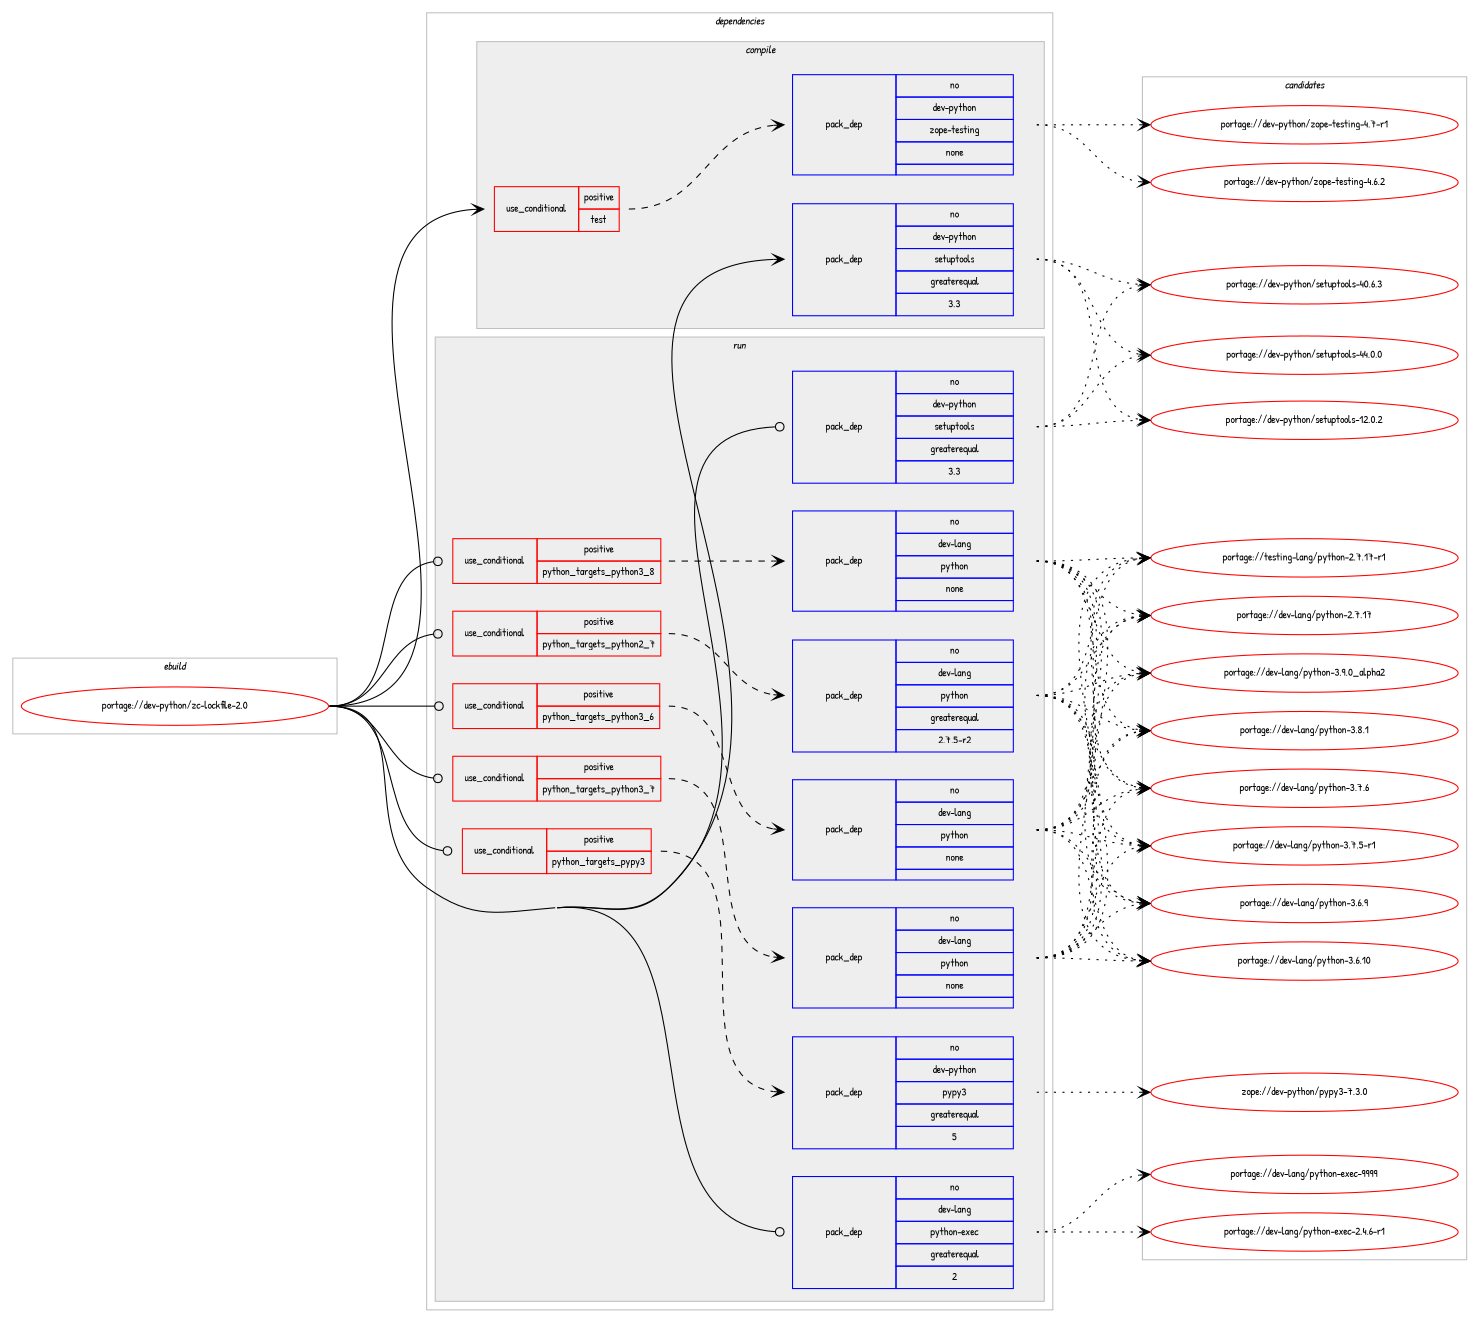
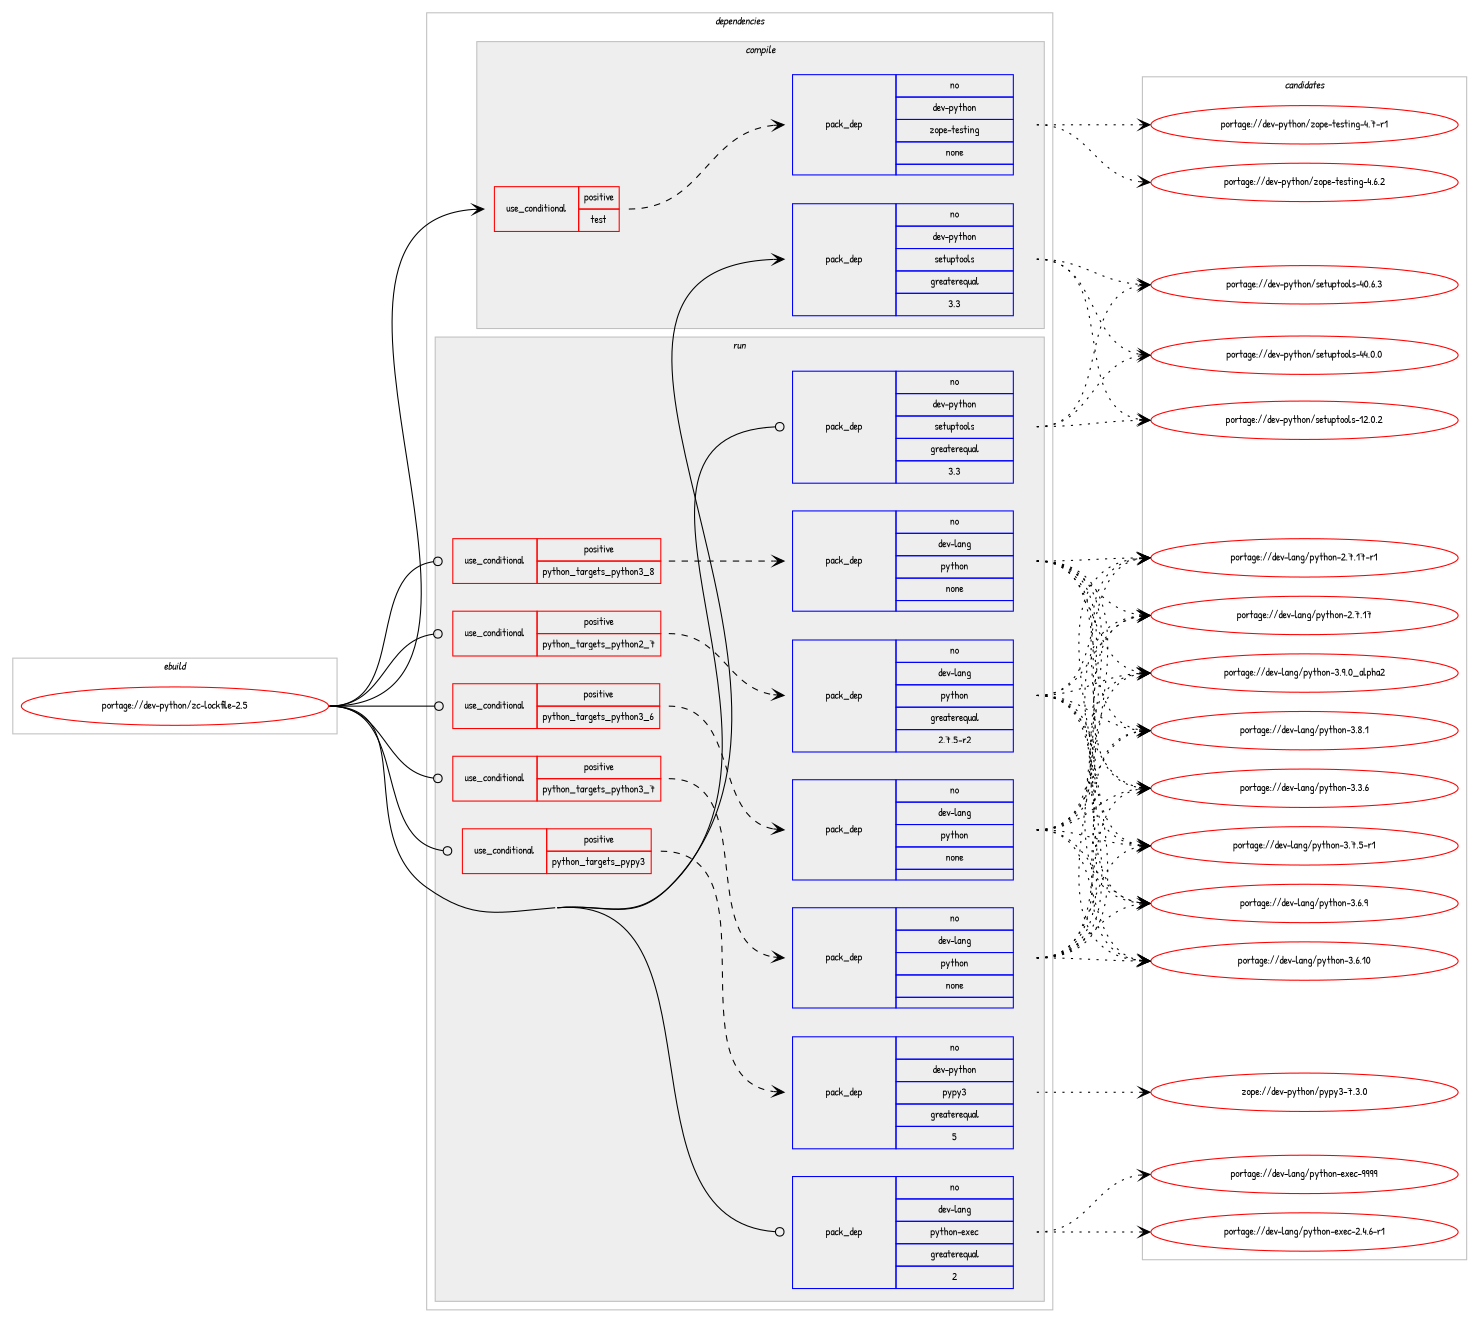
node "portage://testing-lang/python-2.7.17-r1": label "portage://testing-lang/python-2.7.17-r1" -> "portage://dev-lang/python-2.7.17-r1"
node "portage://dev-python/zc-lockfile-2.0": label "portage://dev-python/zc-lockfile-2.0" -> "portage://dev-python/zc-lockfile-2.5"
node "portage://dev-lang/python-3.7.6": label "portage://dev-lang/python-3.7.6" -> "portage://dev-lang/python-3.3.6"
